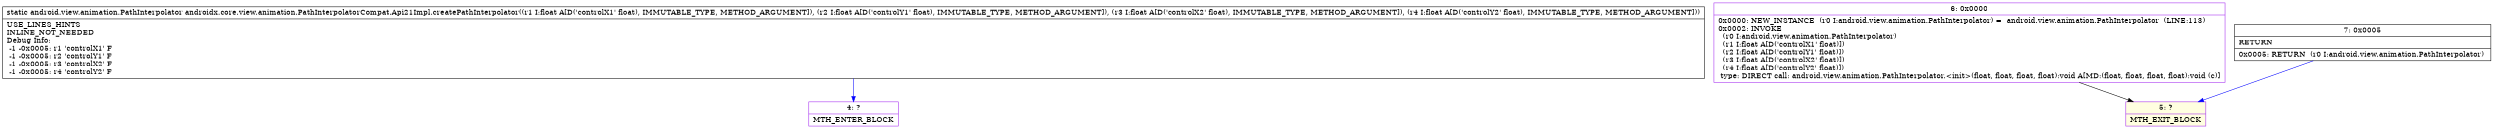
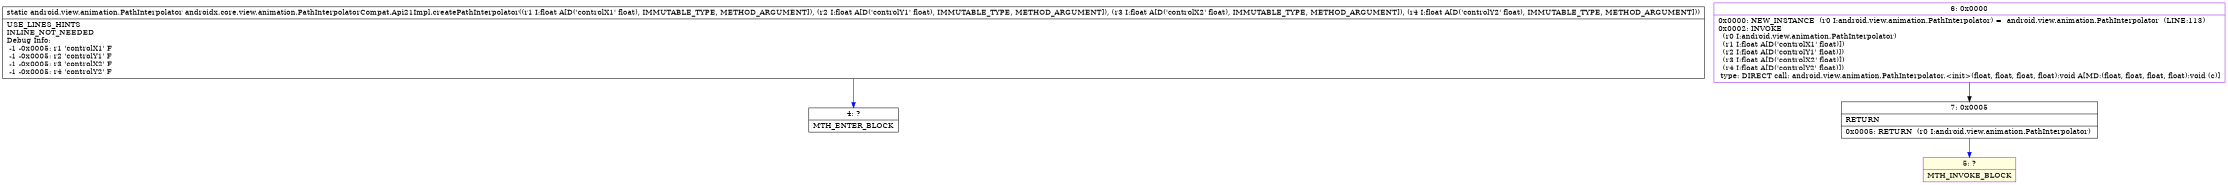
edge "6: 0x0000" -> "5: ?": now "6: 0x0000" -> "7: 0x0005"
node "4: ?": color purple -> black
node "5: ?": text "MTH_EXIT_BLOCK" -> "MTH_INVOKE_BLOCK"
